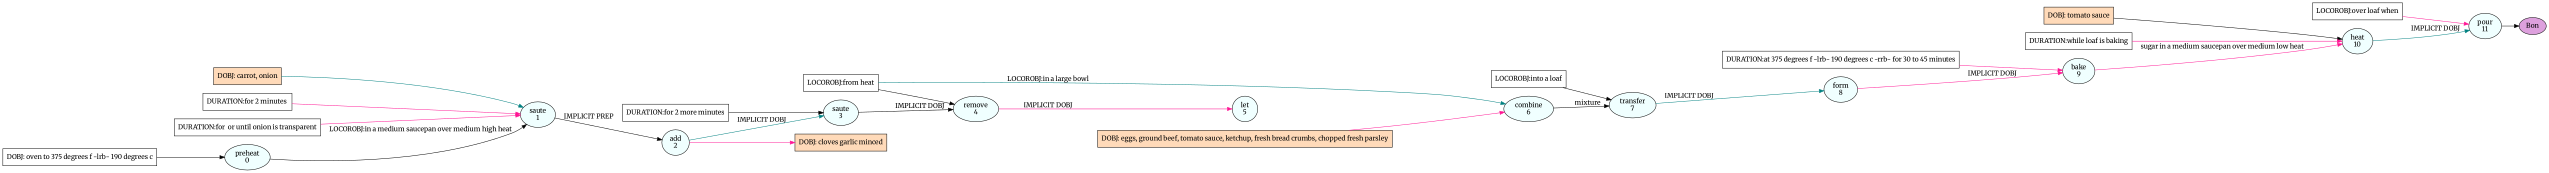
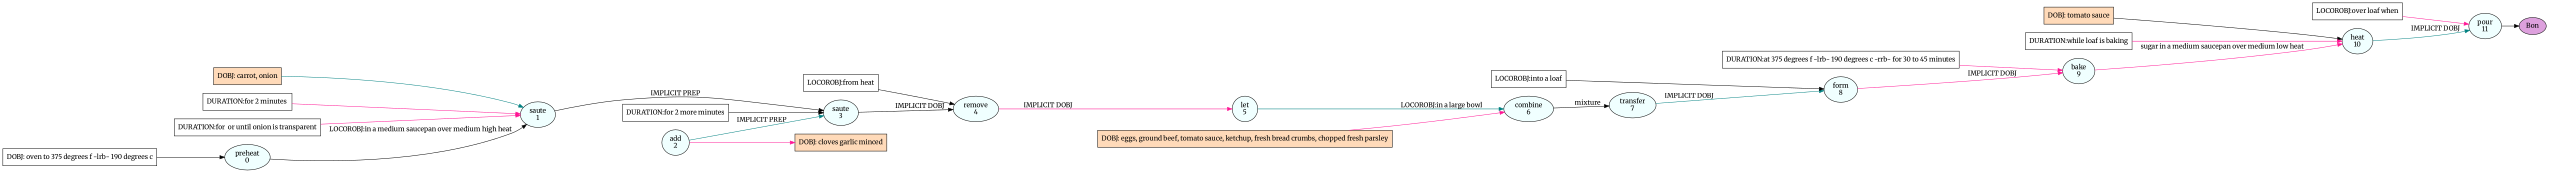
edge "LOCOROBJ:from heat" -> "combine 6": now "let 5" -> "combine 6"
edge "LOCOROBJ:into a loaf" -> "transfer 7": now "LOCOROBJ:into a loaf" -> "form 8"
edge "add 2" -> "saute 3": label "IMPLICIT DOBJ" -> "IMPLICIT PREP"
edge "saute 1" -> "add 2": now "saute 1" -> "saute 3"
